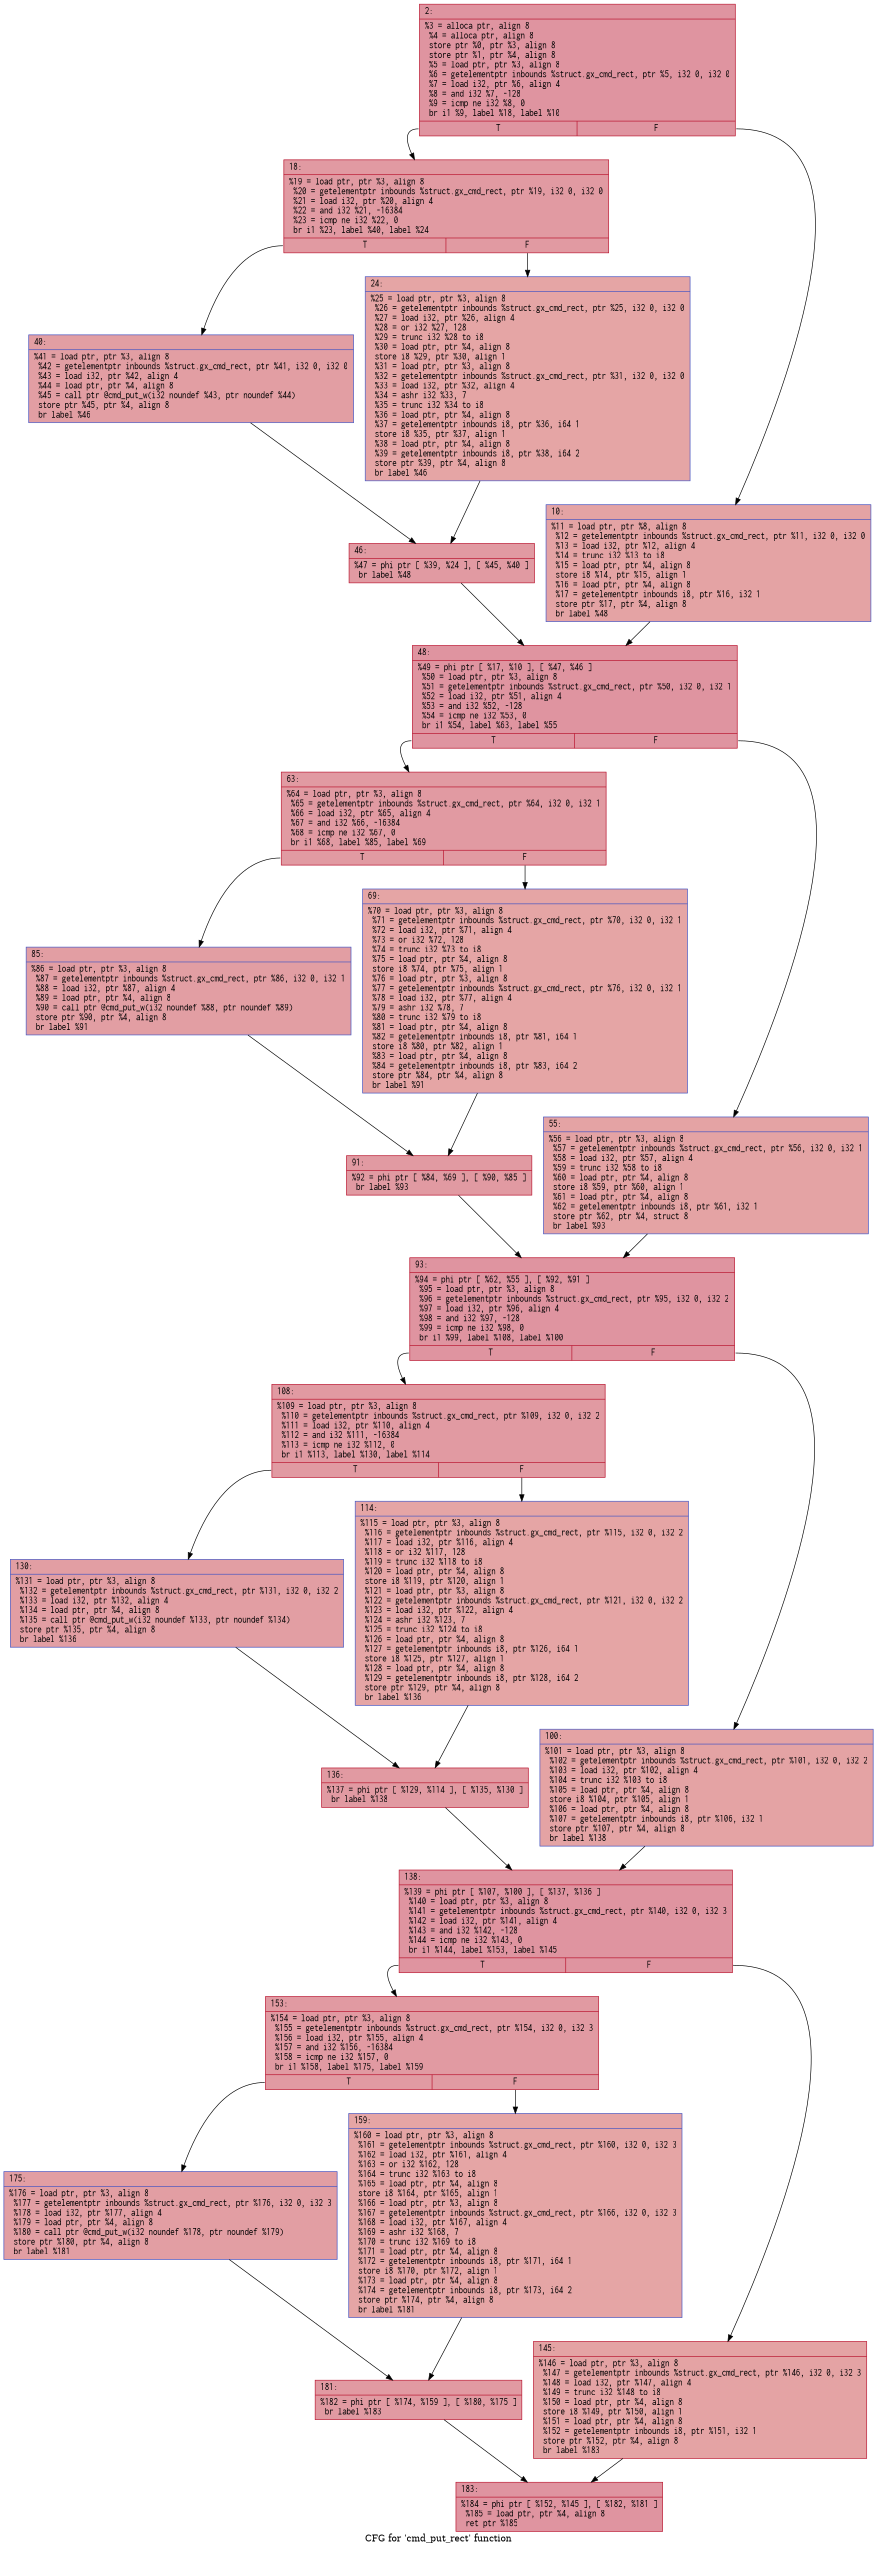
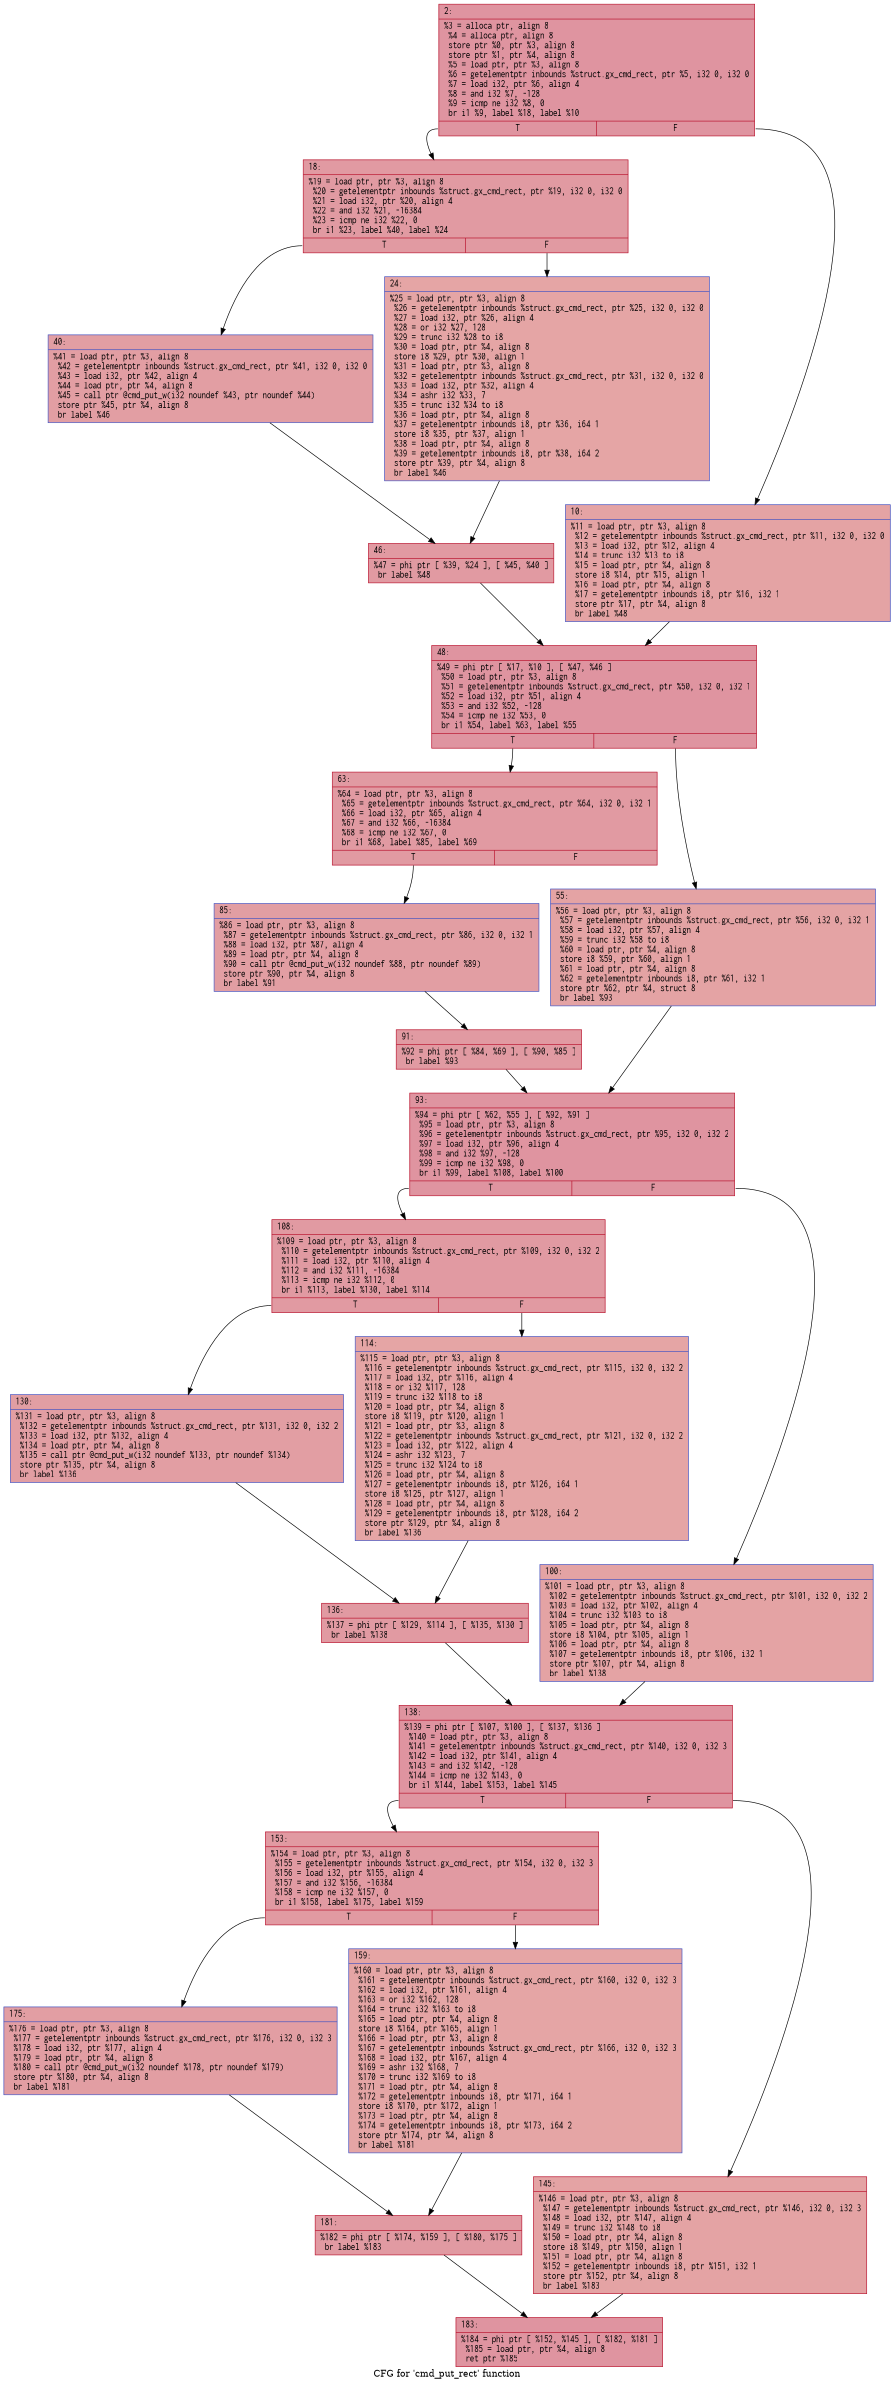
node "10:": text "%11 = load ptr, ptr %8, align 8" -> "%11 = load ptr, ptr %3, align 8"
node "69:": removed
